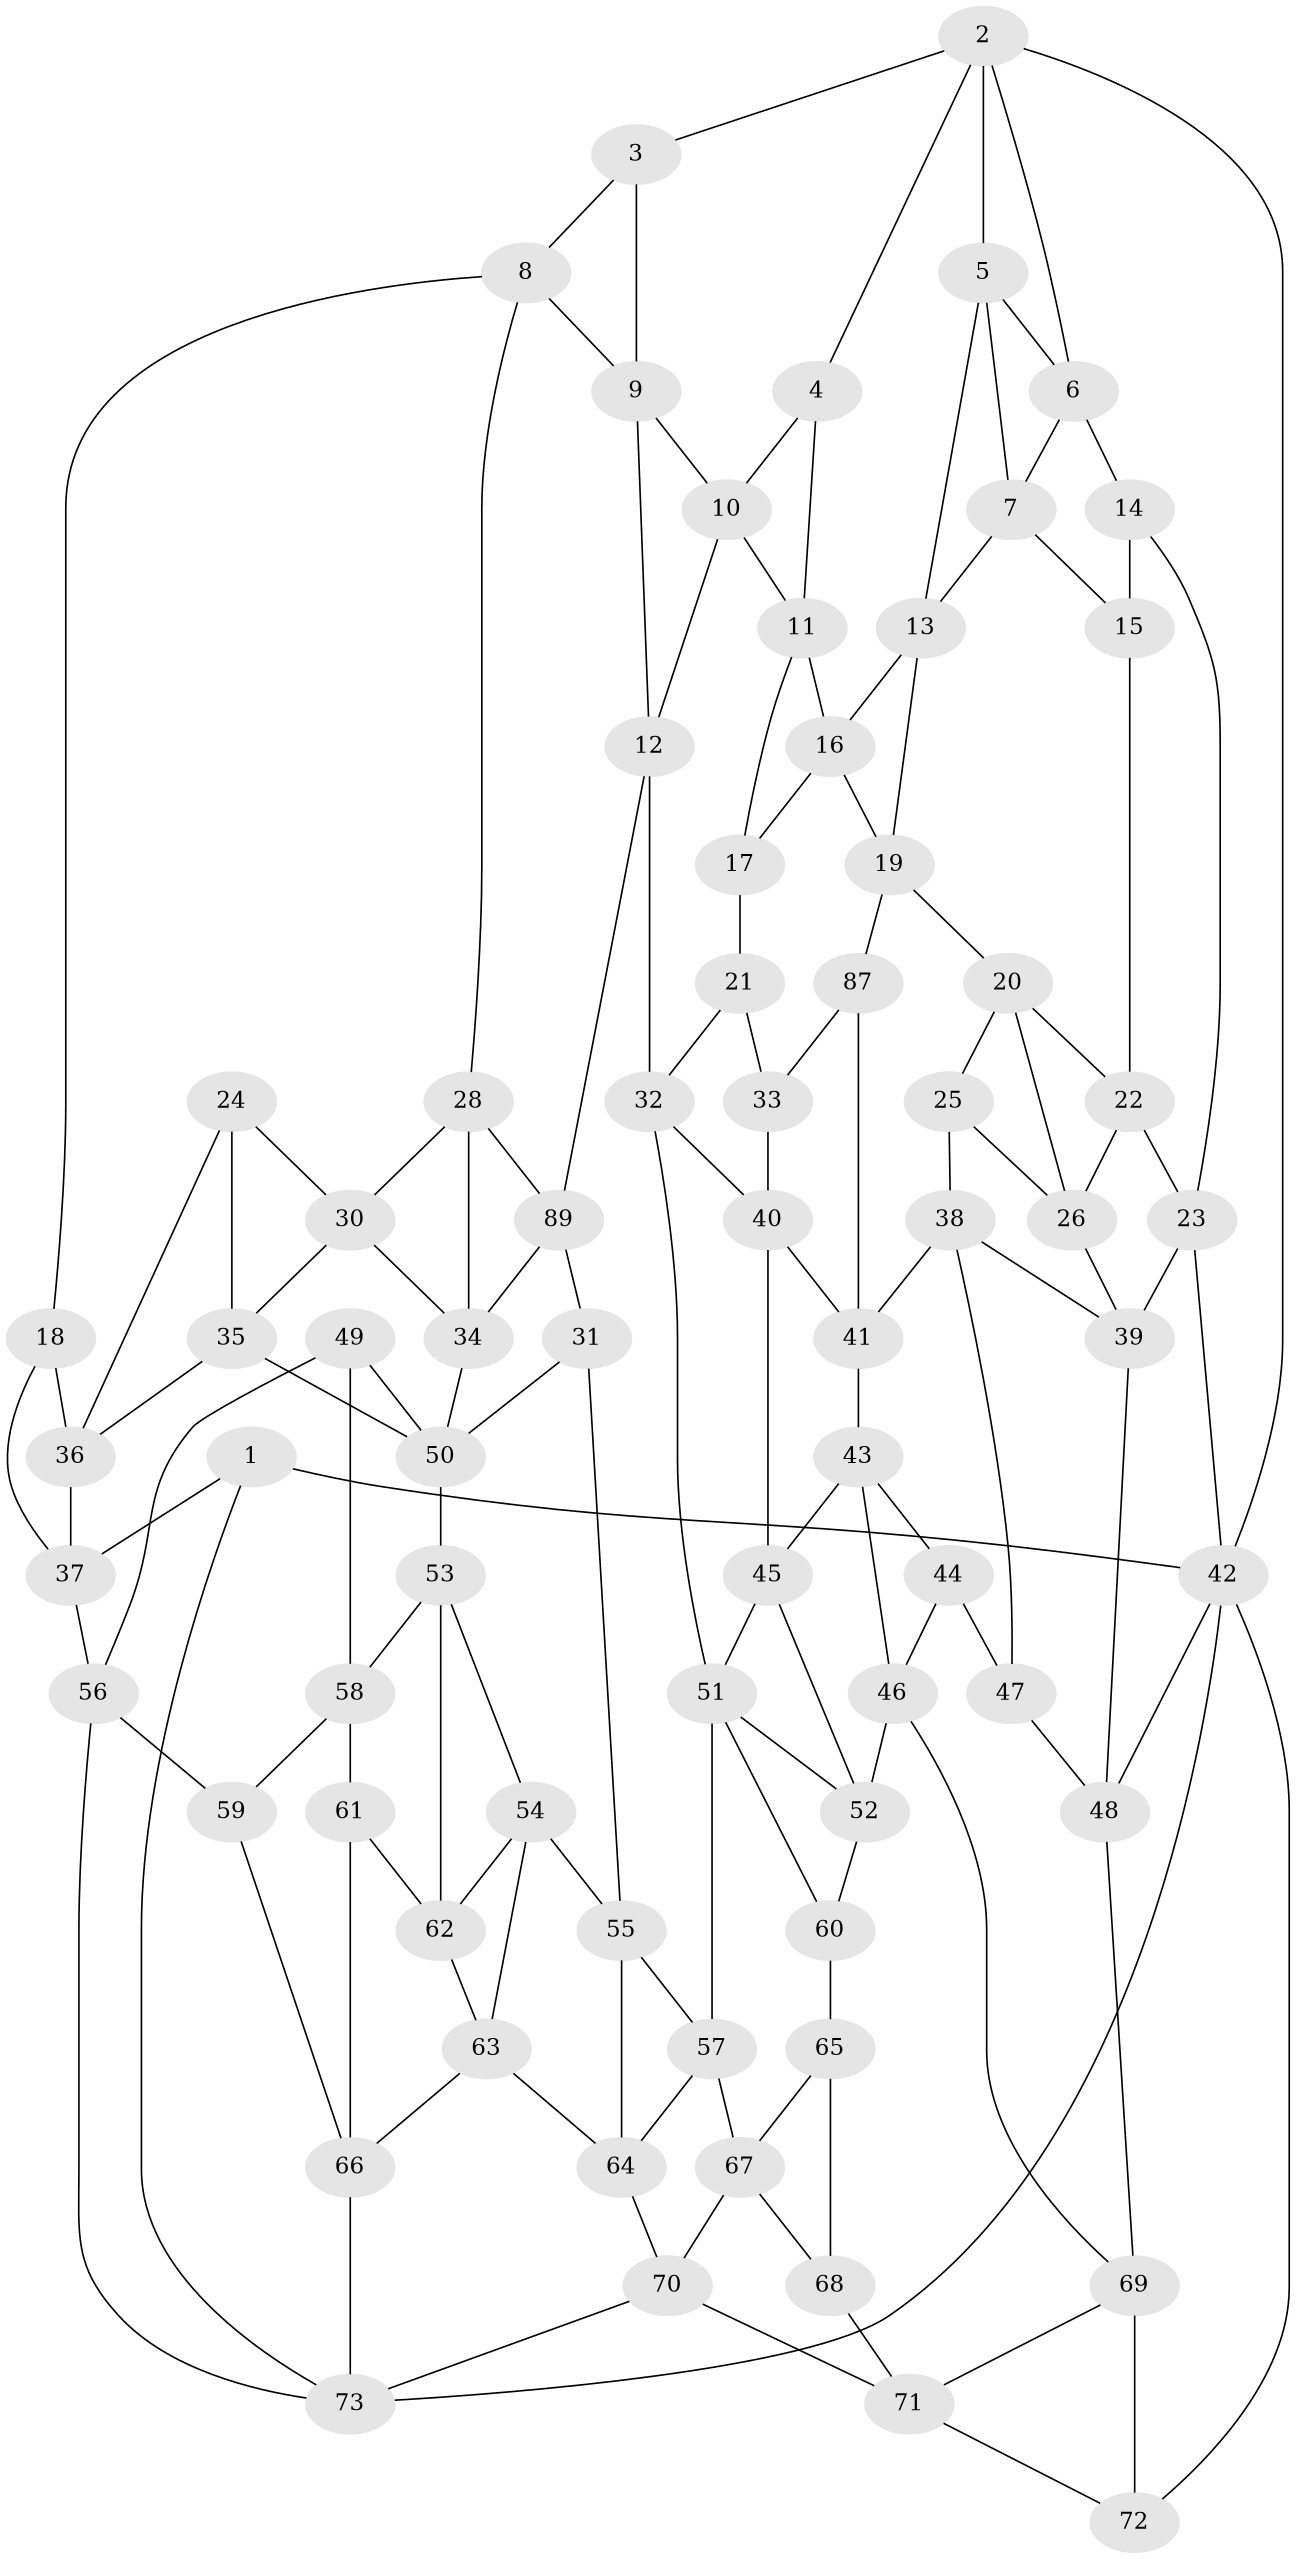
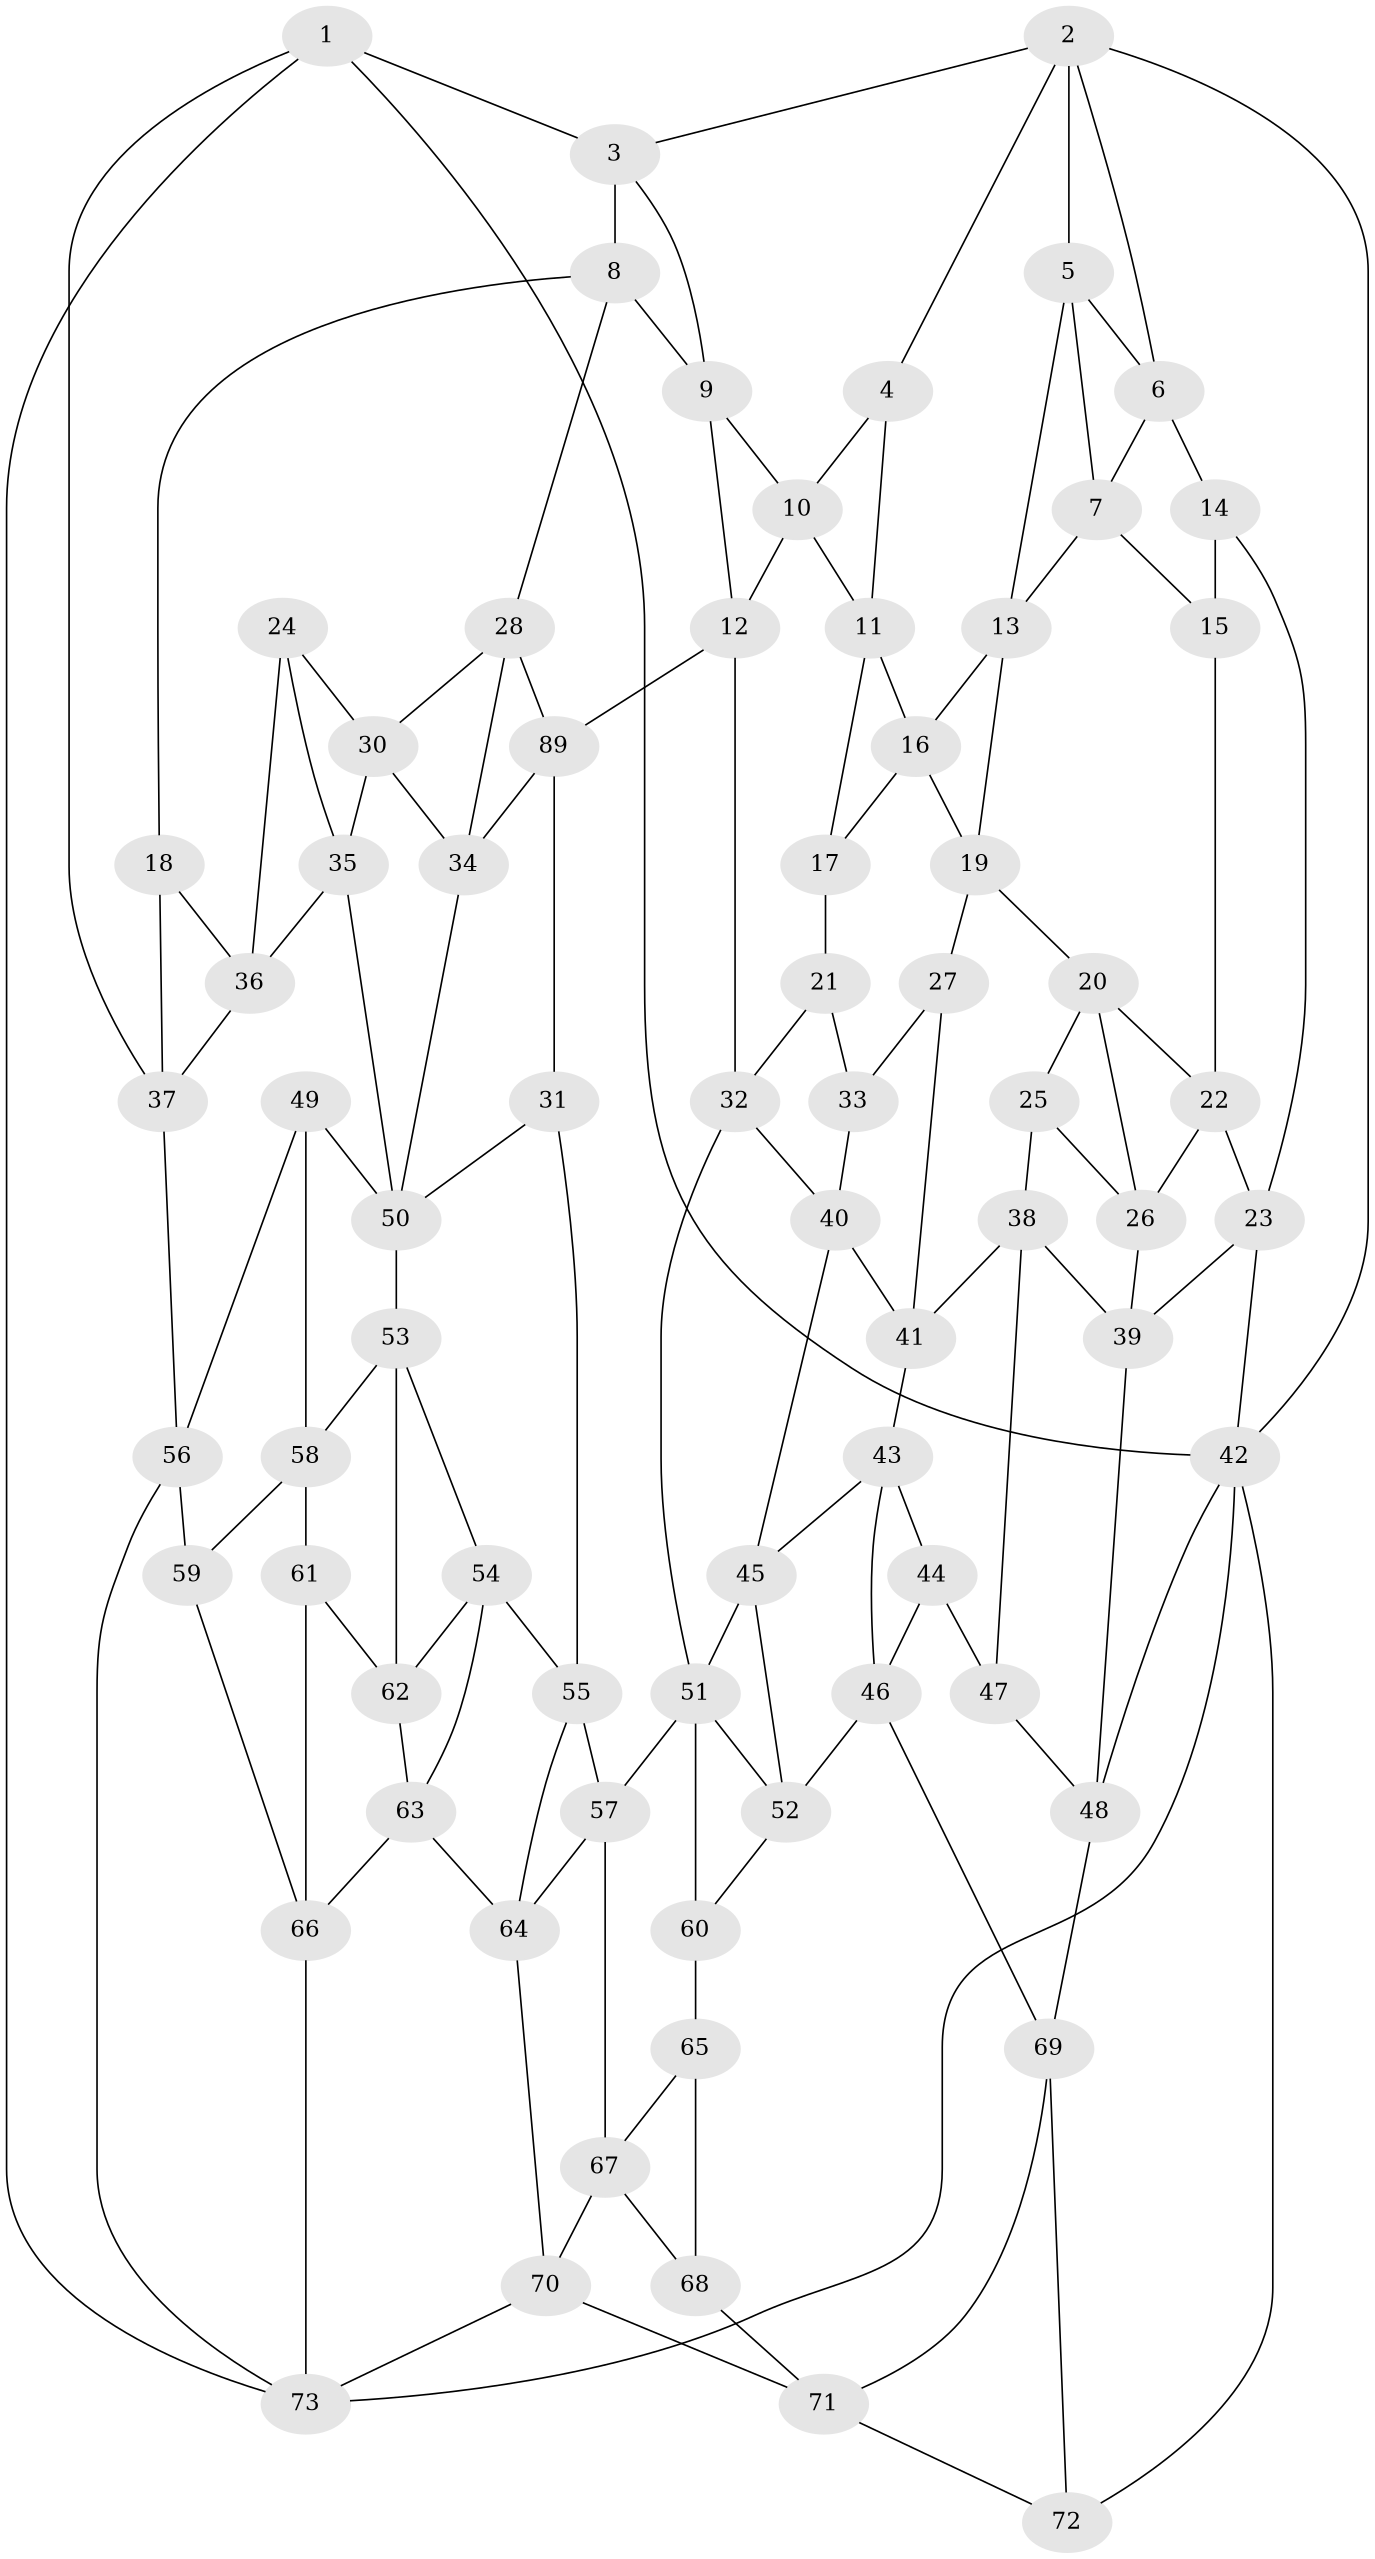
edge "1" -- "3": added
node "87": label "87" -> "27"
